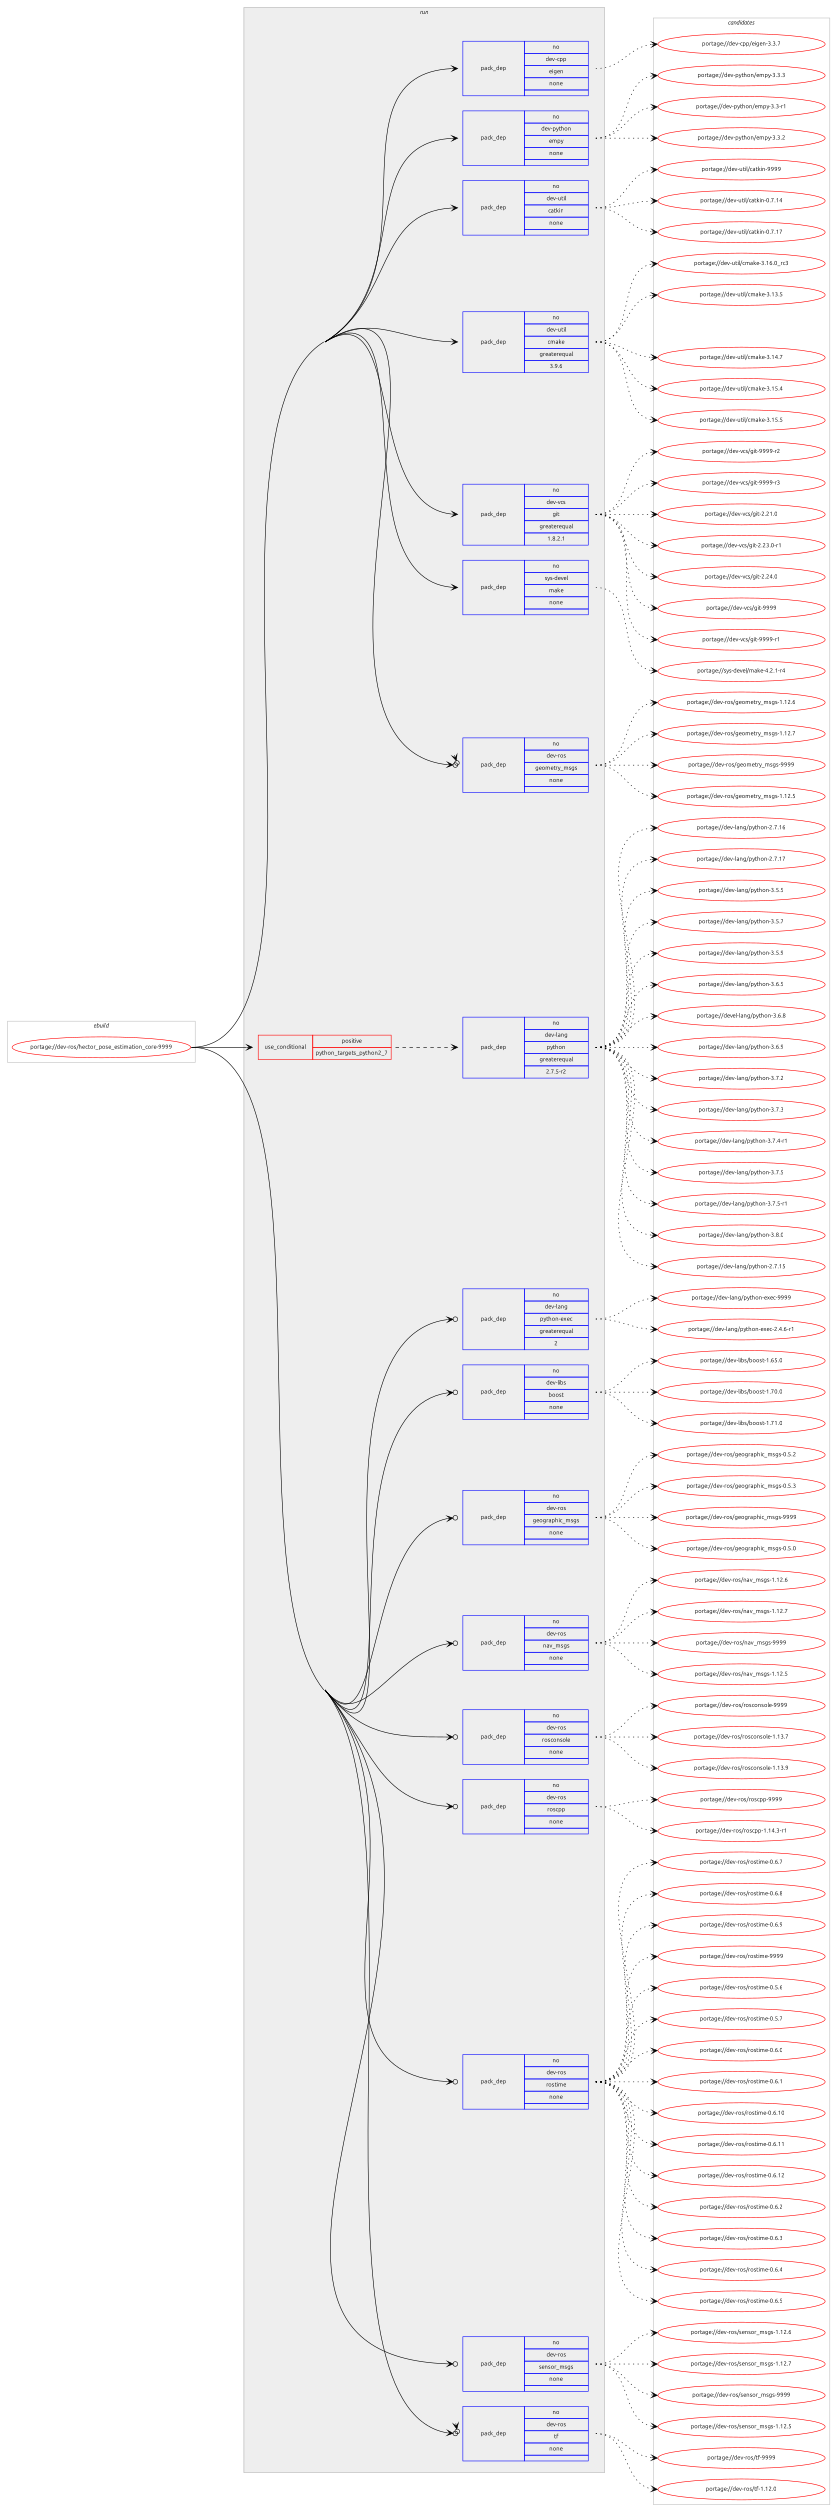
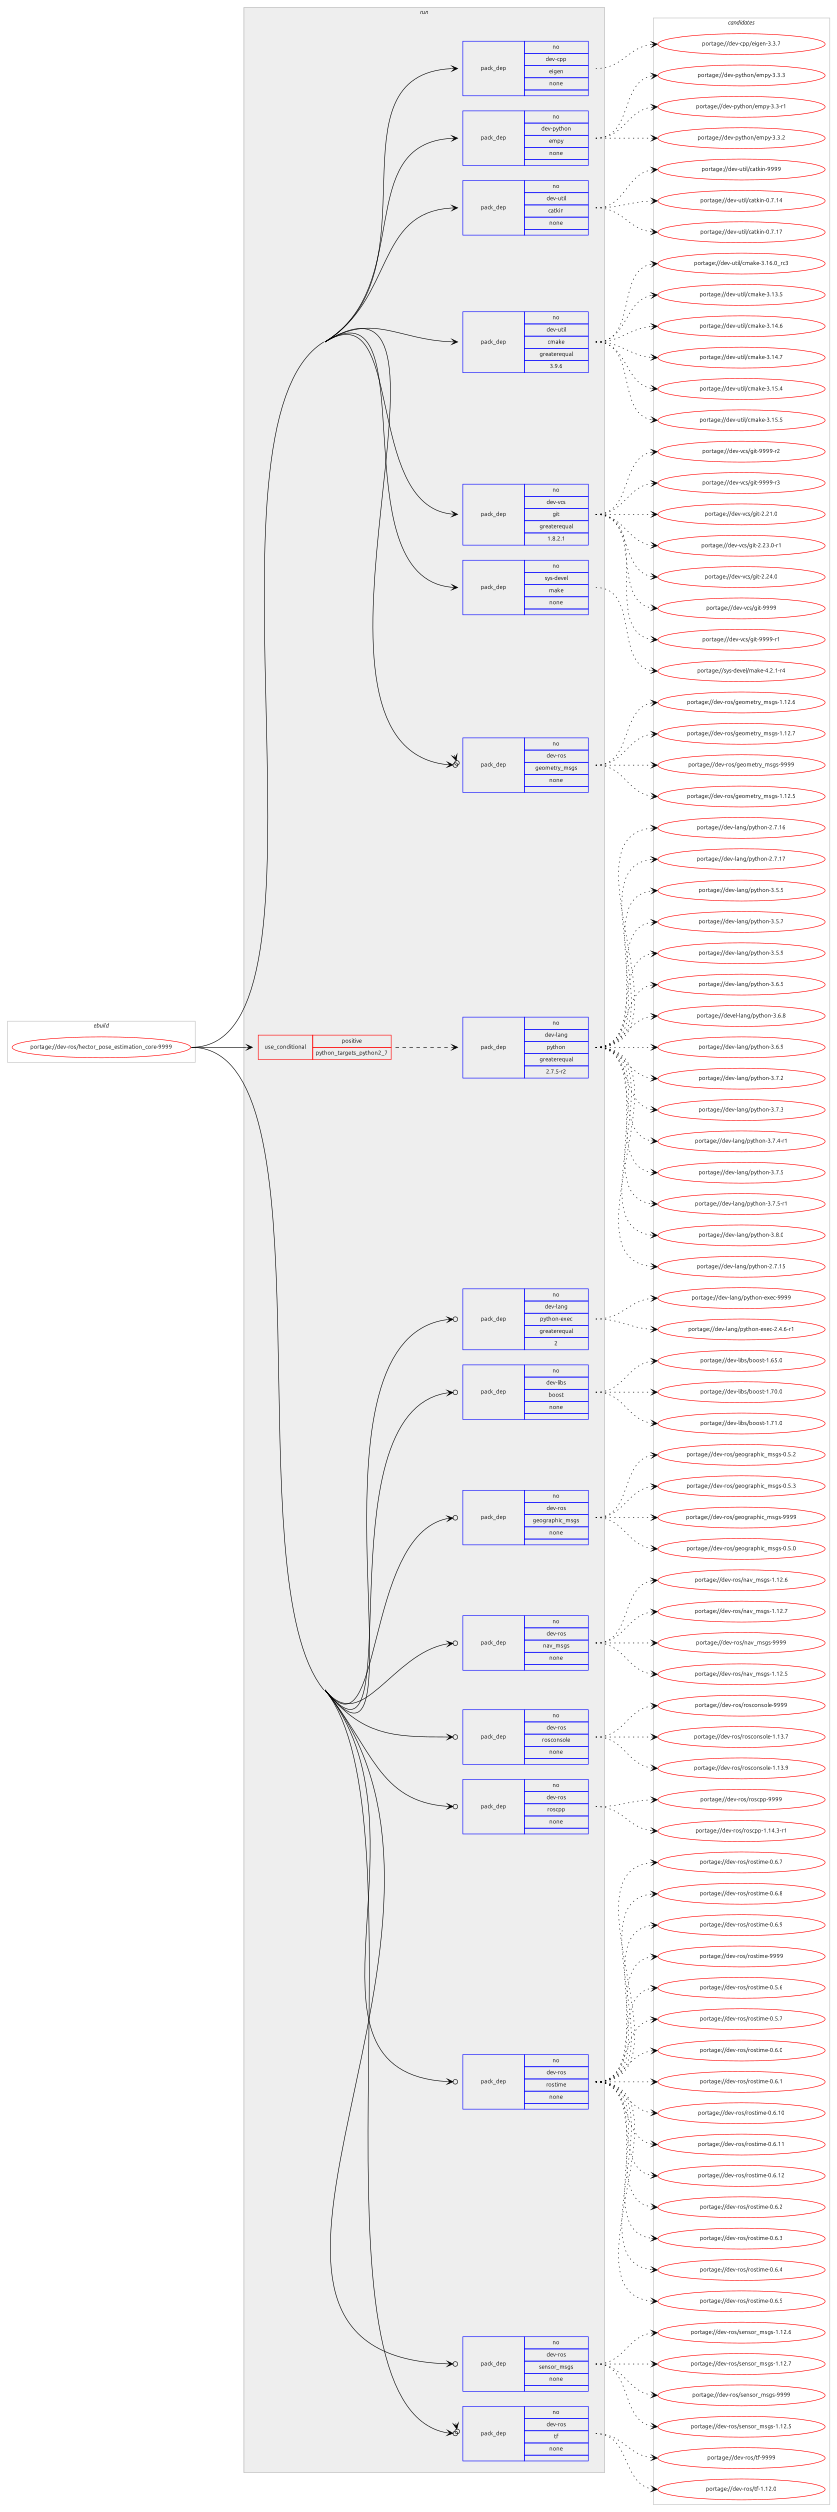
node "portage://dev-util/cmake-3.14.6": added
